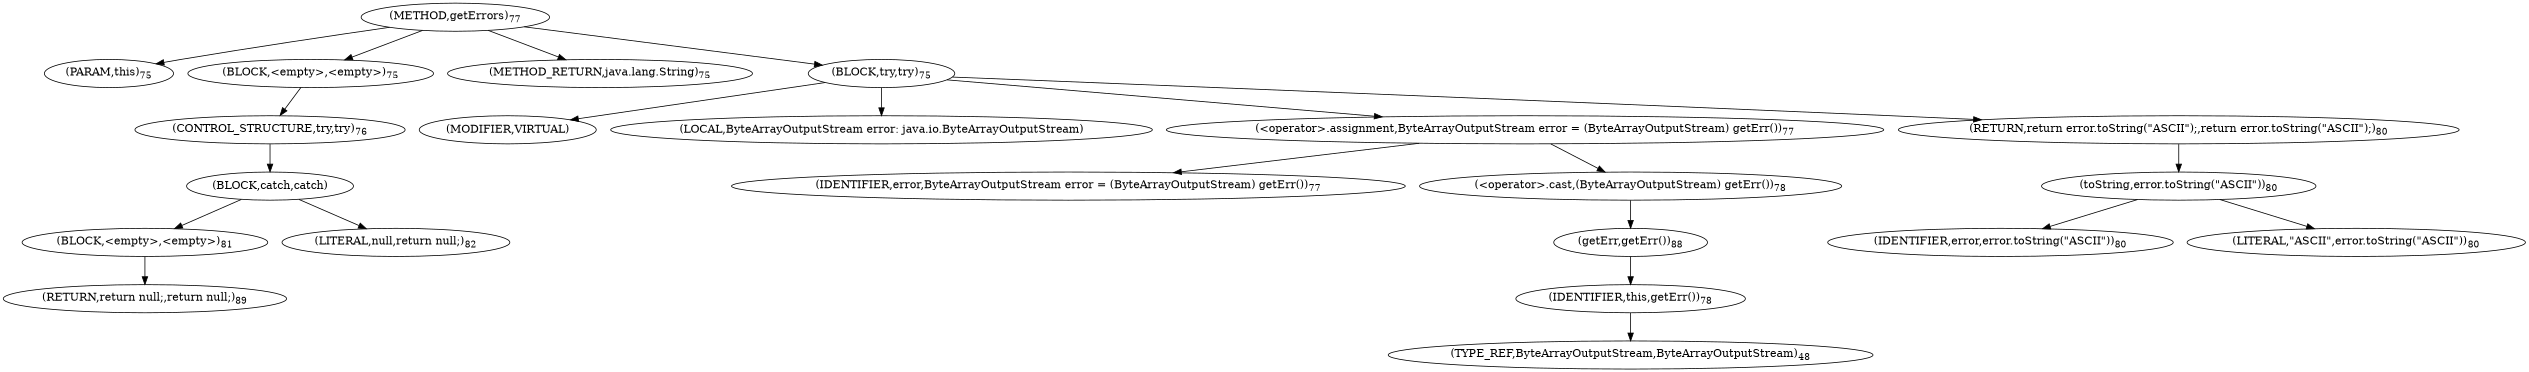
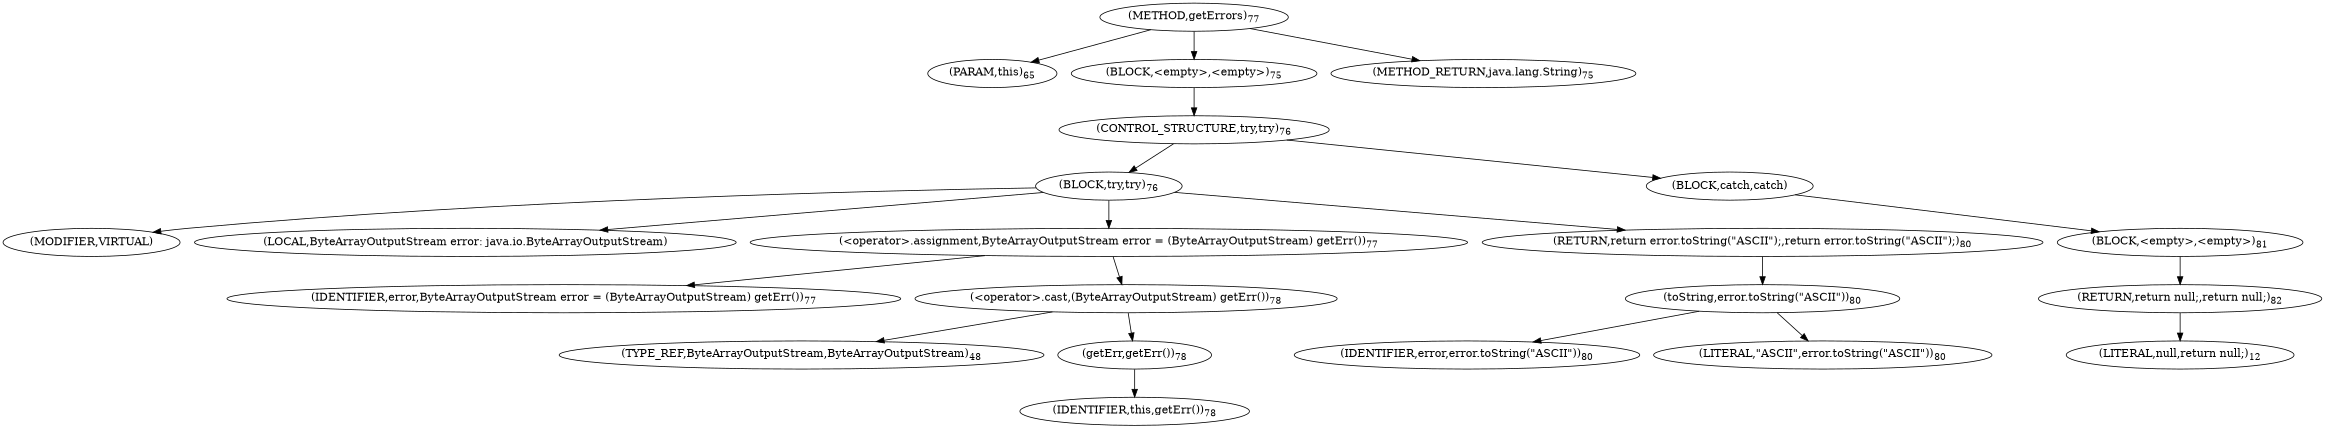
edge "(METHOD,getErrors)" -> "(BLOCK,try,try)": now "(CONTROL_STRUCTURE,try,try)" -> "(BLOCK,try,try)"
node "(PARAM,this)": text "75" -> "65"
node "(BLOCK,try,try)": text "75" -> "76"
edge "(BLOCK,catch,catch)" -> "(LITERAL,null,return null;)": now "(RETURN,return null;,return null;)" -> "(LITERAL,null,return null;)"
node "(LITERAL,null,return null;)": text "82" -> "12"
node "(getErr,getErr())": text "88" -> "78"
node "(RETURN,return null;,return null;)": text "89" -> "82"
edge "(IDENTIFIER,this,getErr())" -> "(TYPE_REF,ByteArrayOutputStream,ByteArrayOutputStream)": now "(<operator>.cast,(ByteArrayOutputStream) getErr())" -> "(TYPE_REF,ByteArrayOutputStream,ByteArrayOutputStream)"
